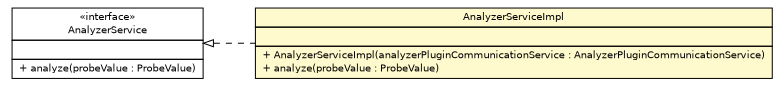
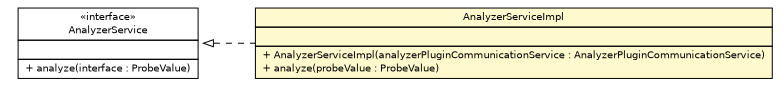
node "AnalyzerService": text "+ analyze(probeValue : ProbeValue)" -> "+ analyze(interface : ProbeValue)"
